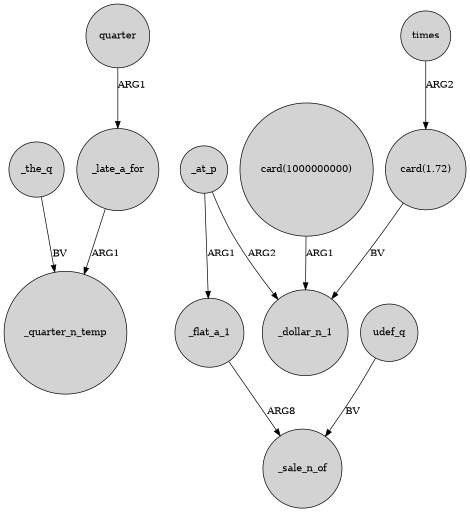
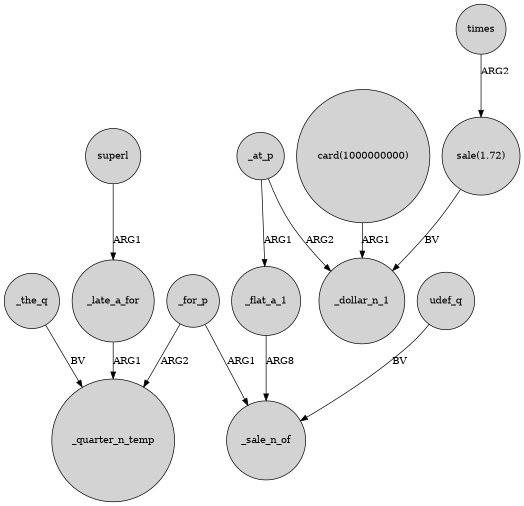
node "quarter": label "quarter" -> "superl"
node "card(1.72)": label "card(1.72)" -> "sale(1.72)"
node "_for_p": added
